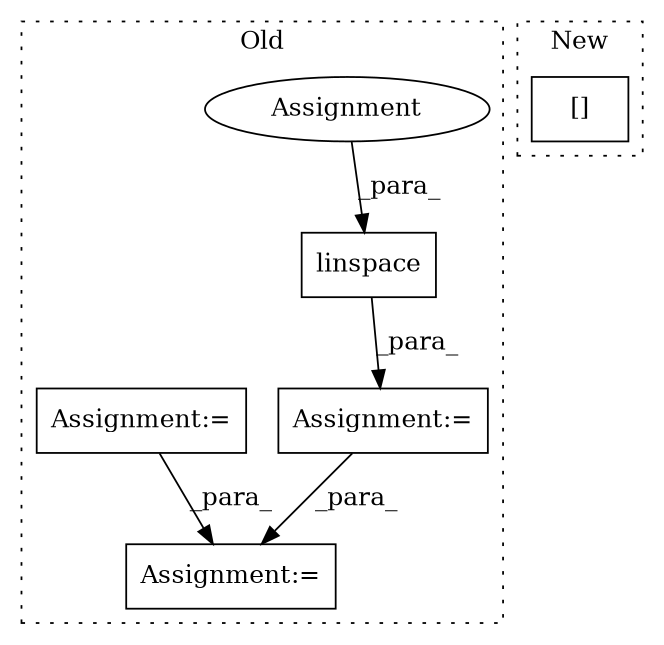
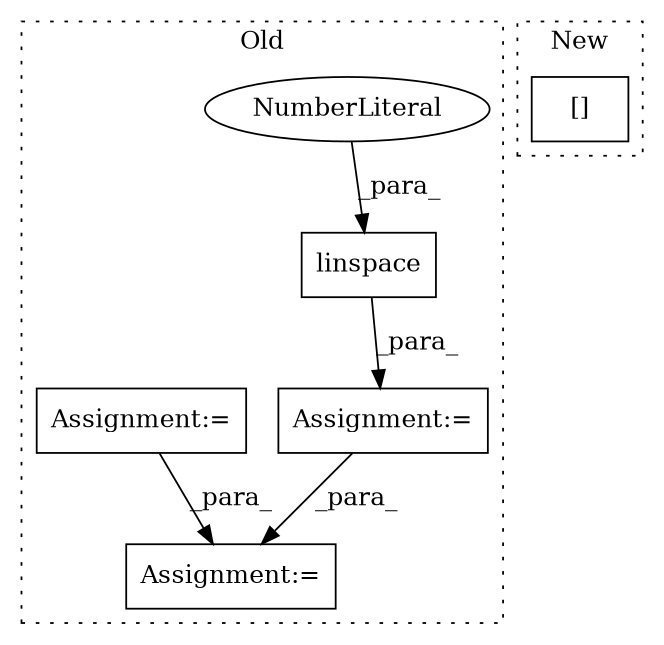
node "Assignment": label "Assignment" -> "NumberLiteral"
